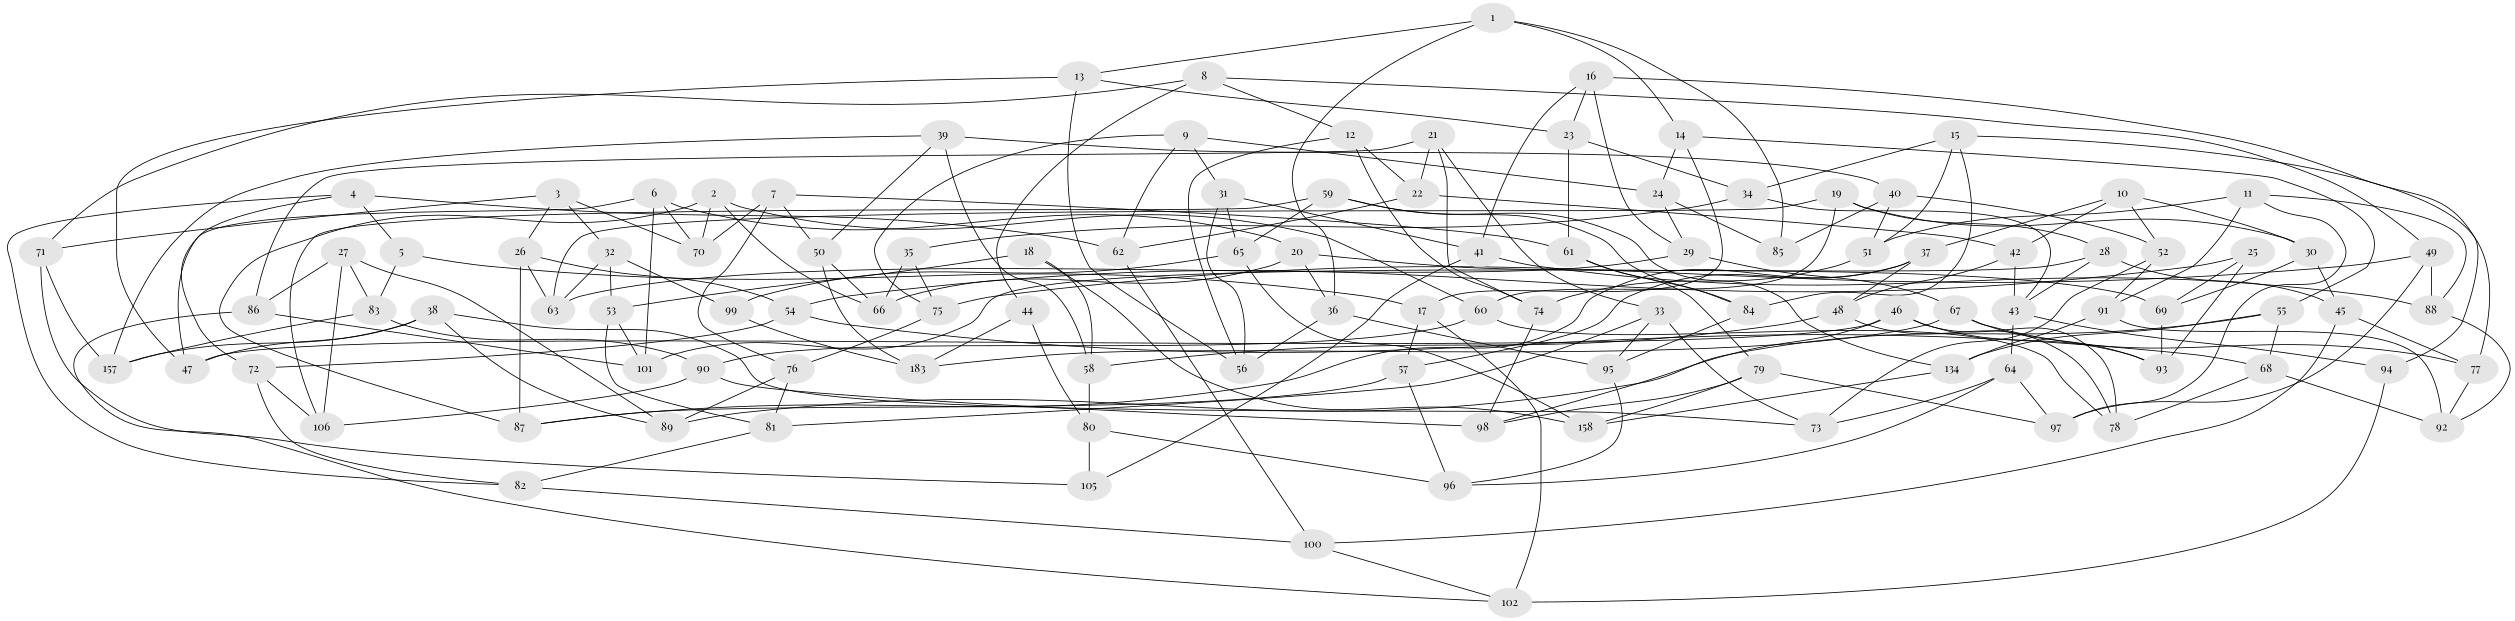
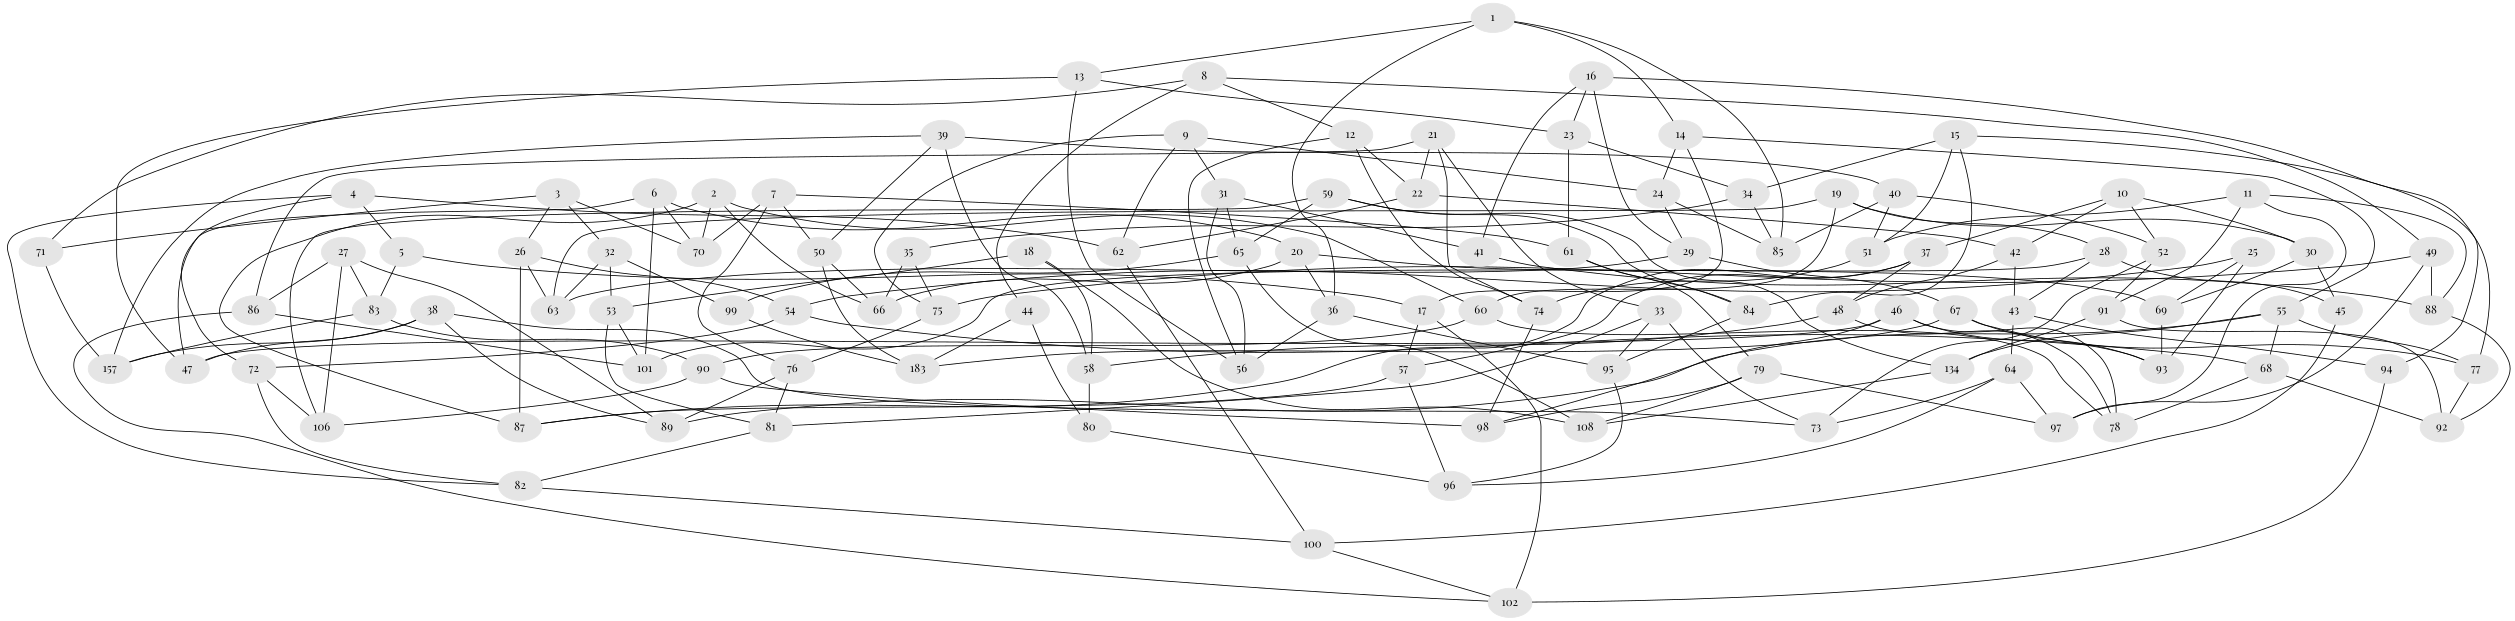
edge "34" -- "43": now "34" -- "85"
edge "45" -- "77": now "55" -- "77"
node "158": label "158" -> "108"
node "105": removed
